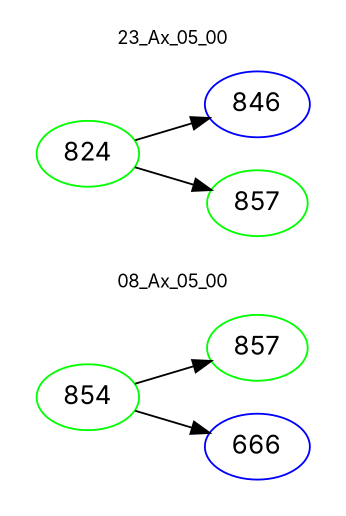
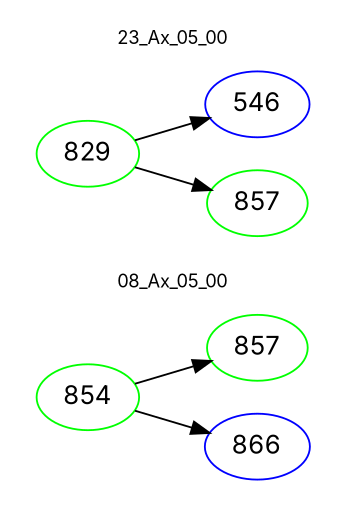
node "846": label "846" -> "546"
node "824": label "824" -> "829"
node "666": label "666" -> "866"
